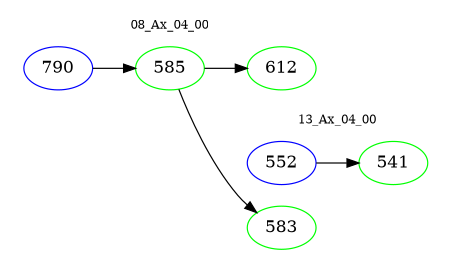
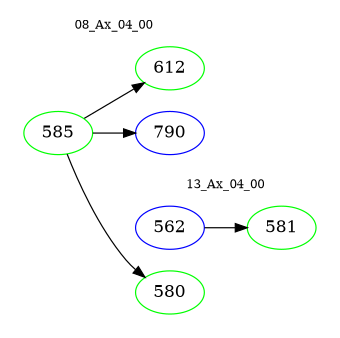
edge "790" -> "585": reversed
node "552": label "552" -> "562"
node "541": label "541" -> "581"
node "583": label "583" -> "580"
